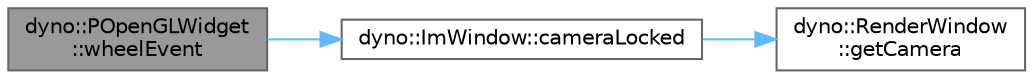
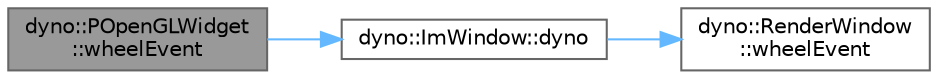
node "dyno::ImWindow::cameraLocked": label "dyno::ImWindow::cameraLocked" -> "dyno::ImWindow::dyno"
node "dyno::RenderWindow ::getCamera": label "dyno::RenderWindow ::getCamera" -> "dyno::RenderWindow ::wheelEvent"
